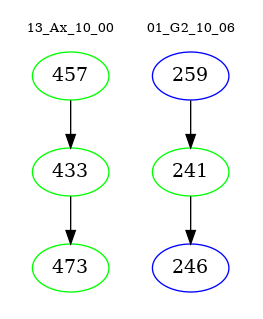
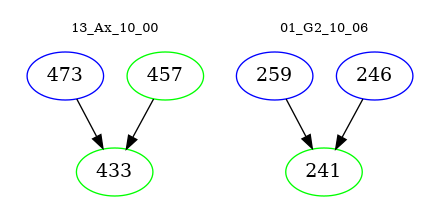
edge "433" -> "473": reversed
edge "241" -> "246": reversed
node "473": color green -> blue
